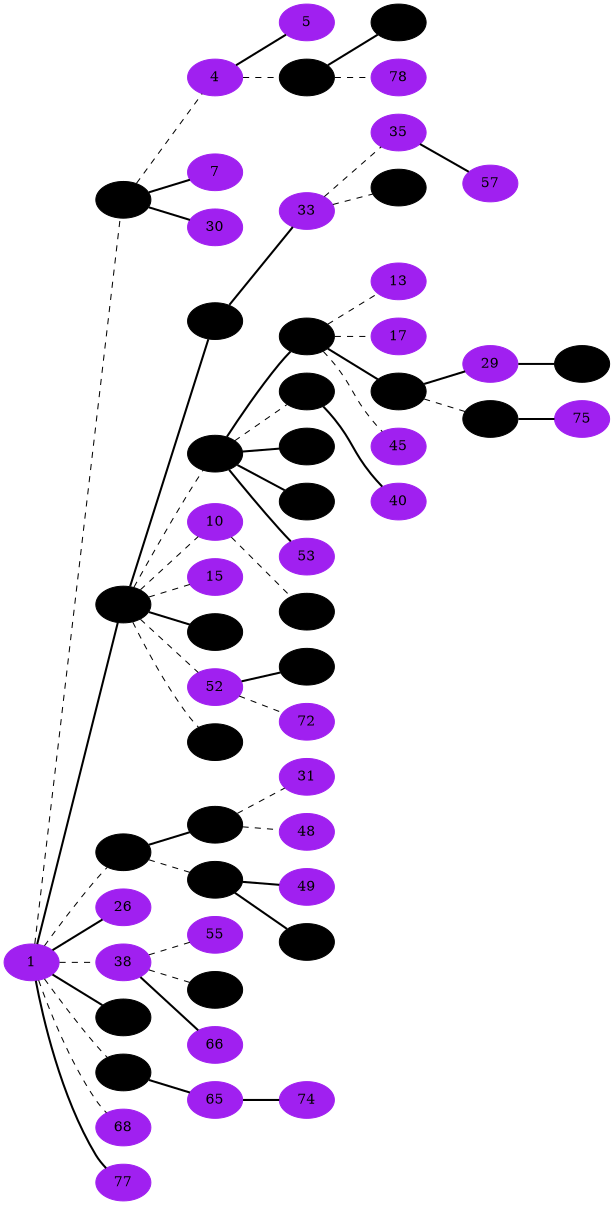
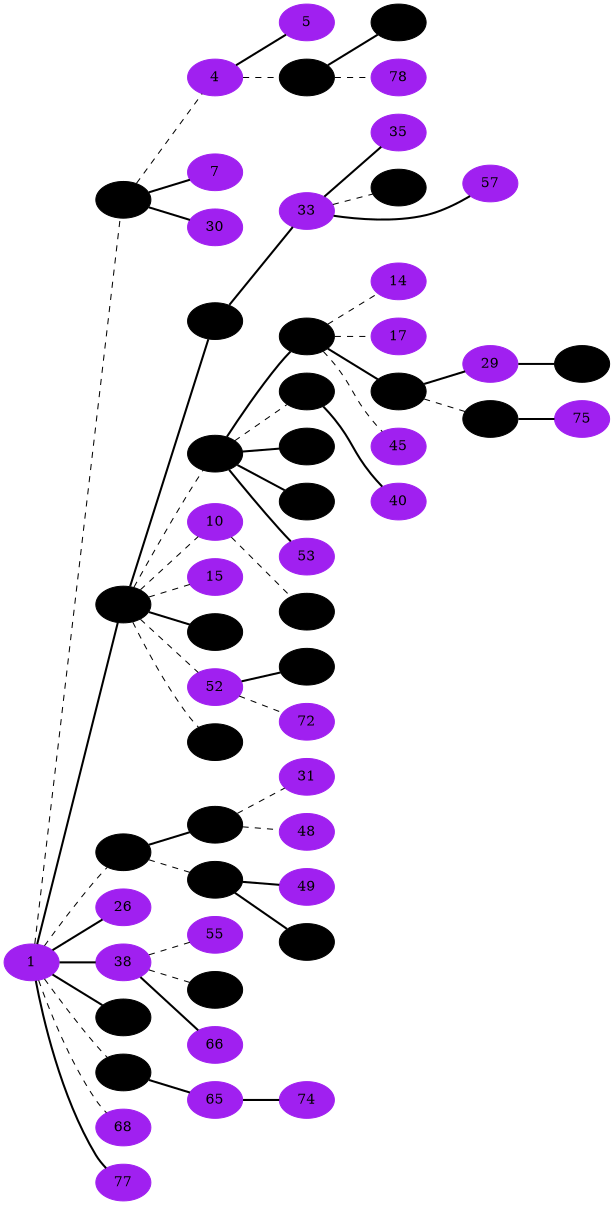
edge "35" -- "57": now "33" -- "57"
edge "35" -- "33": style dashed -> bold
node "13": label "13" -> "14"
edge "1" -- "38": style dashed -> bold
